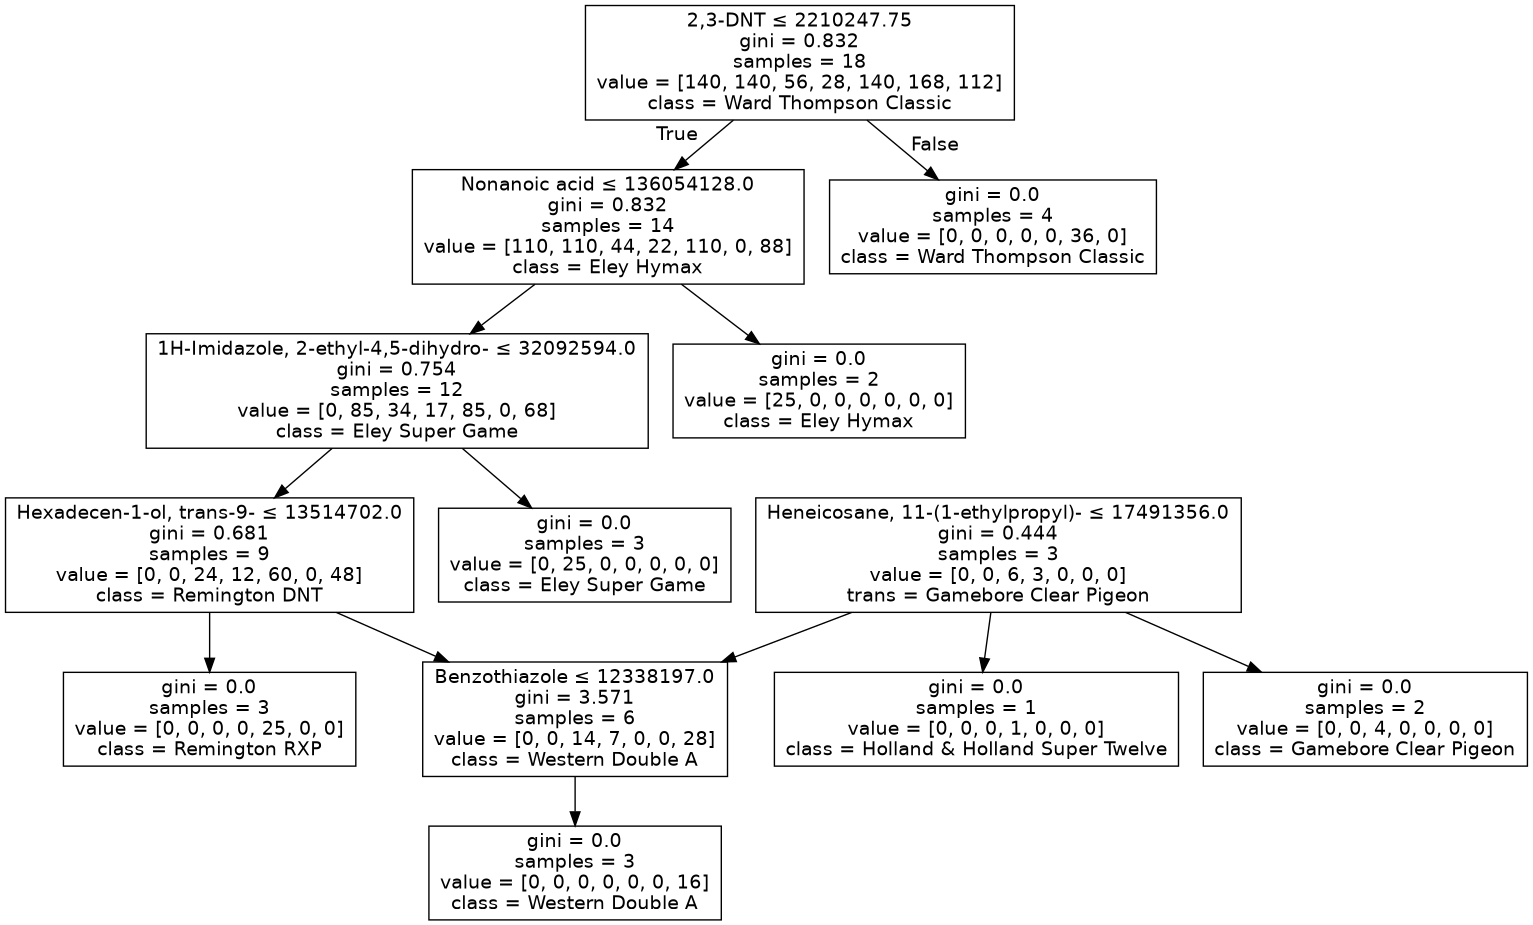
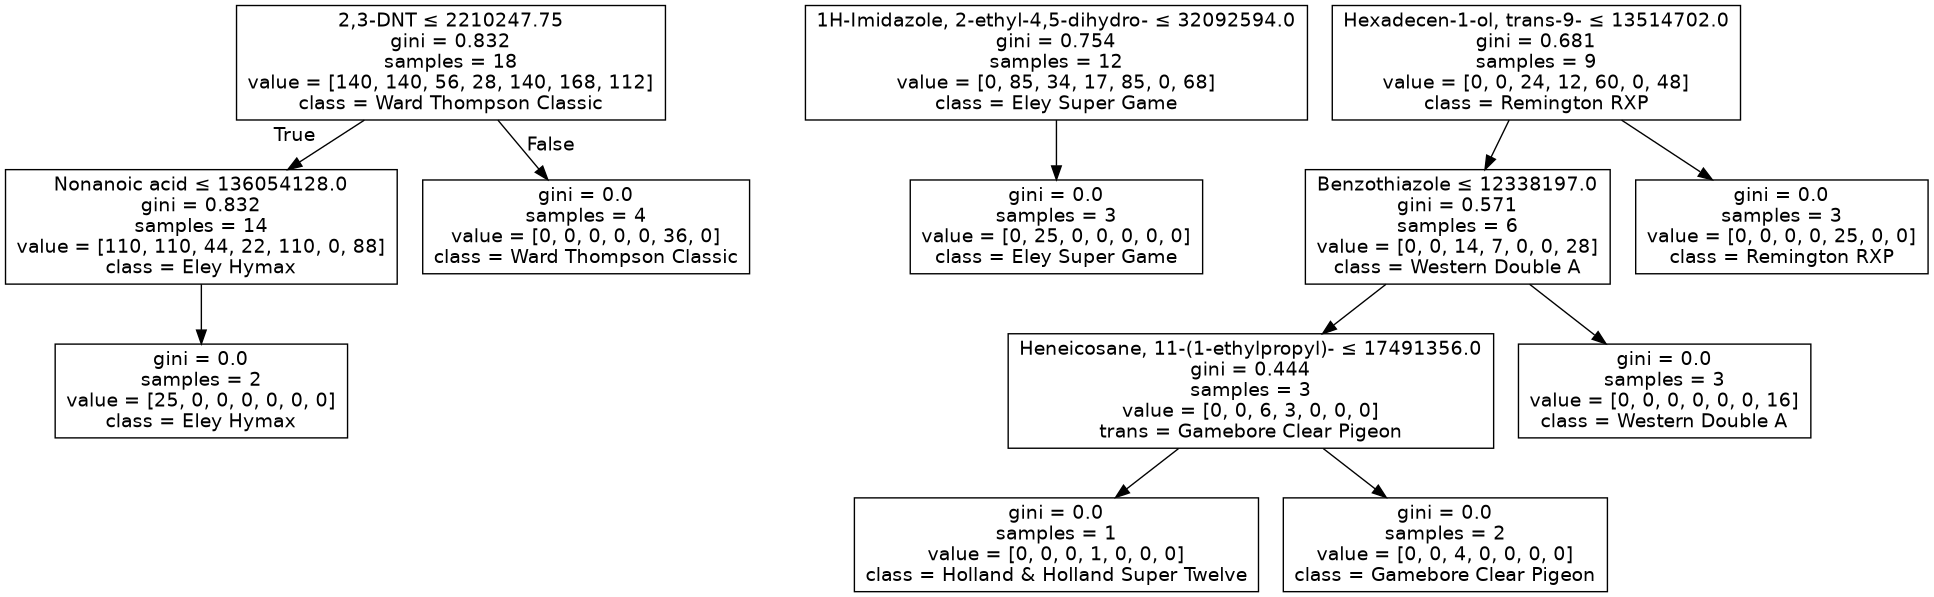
edge "Nonanoic acid ≤ 136054128.0" -> "1H-Imidazole, 2-ethyl-4,5-dihydro- ≤ 32092594.0": removed
edge "1H-Imidazole, 2-ethyl-4,5-dihydro- ≤ 32092594.0" -> "Hexadecen-1-ol, trans-9- ≤ 13514702.0": removed
node "Hexadecen-1-ol, trans-9- ≤ 13514702.0": text "class = Remington DNT" -> "class = Remington RXP"
edge "Heneicosane, 11-(1-ethylpropyl)- ≤ 17491356.0" -> "Benzothiazole ≤ 12338197.0": reversed
node "Benzothiazole ≤ 12338197.0": text "gini = 3.571" -> "gini = 0.571"
